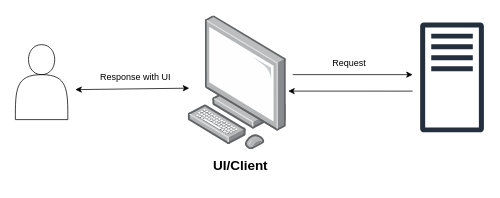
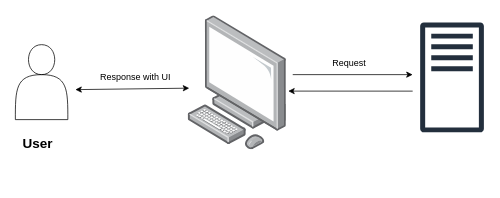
node "User": added
node "UI/Client": removed
